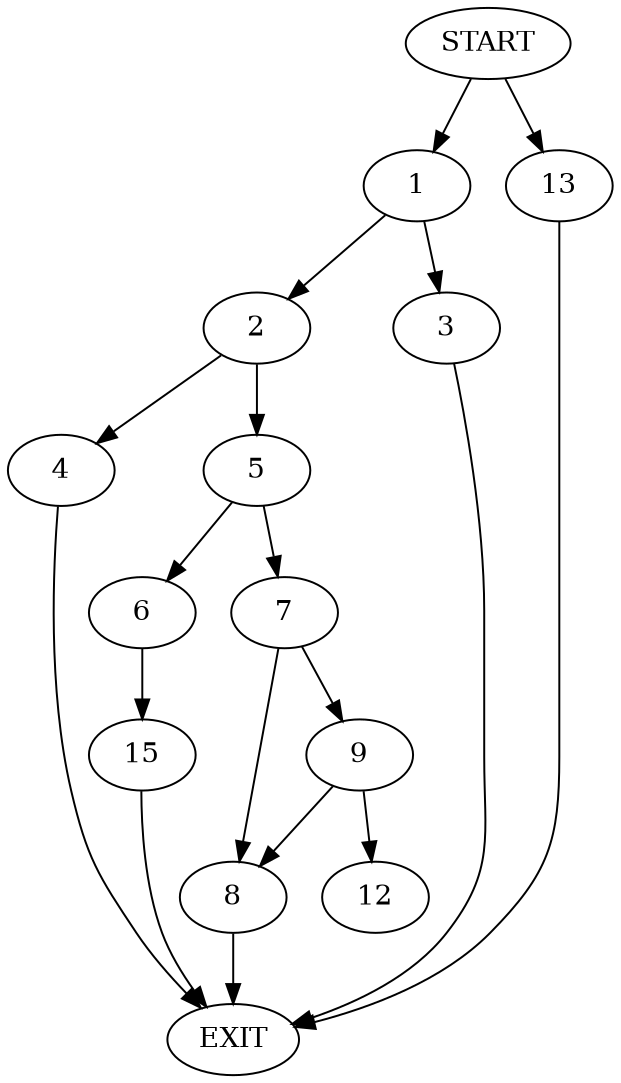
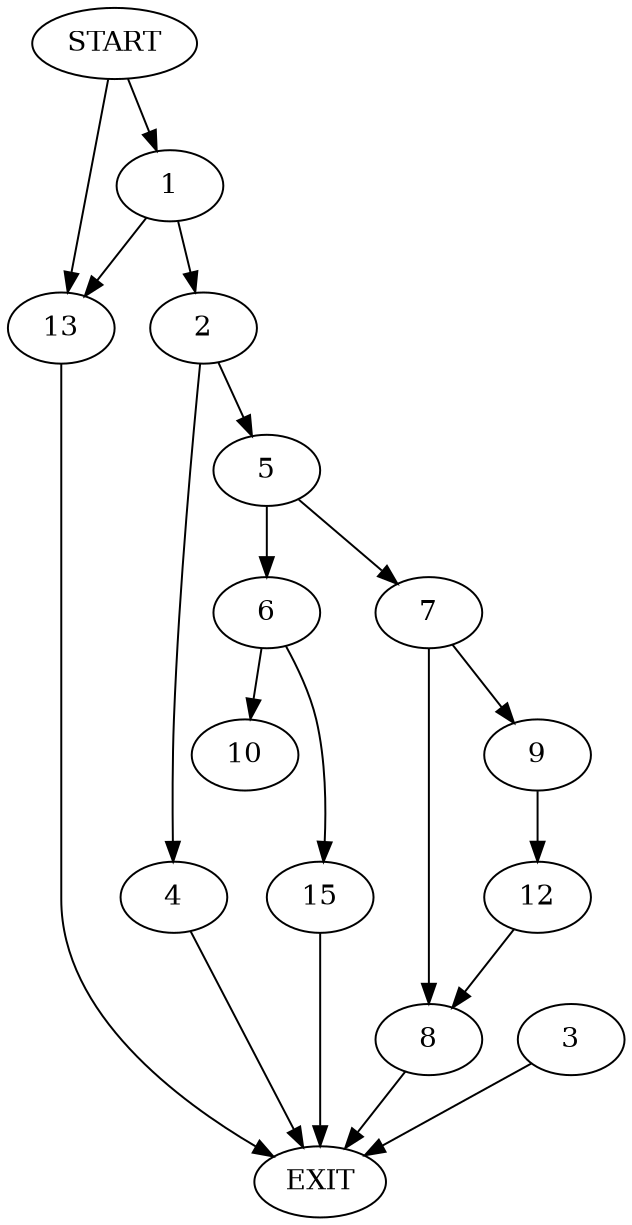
edge "1" -> "3": now "1" -> "13"
node "10": added
edge "9" -> "8": now "12" -> "8"
